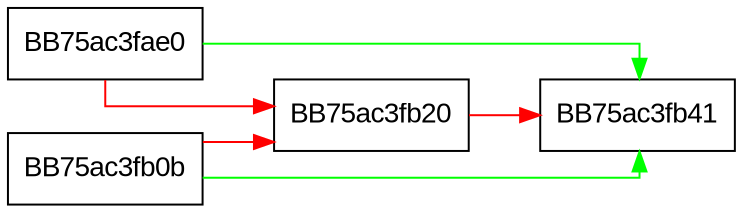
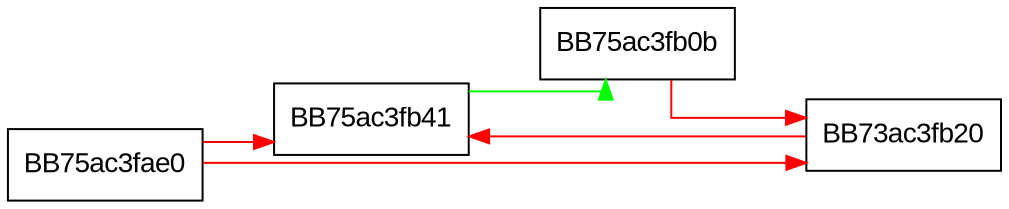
edge "BB75ac3fae0" -> "BB75ac3fb41": color green -> red
node "BB75ac3fb20": label "BB75ac3fb20" -> "BB73ac3fb20"
edge "BB75ac3fb0b" -> "BB75ac3fb41": reversed
